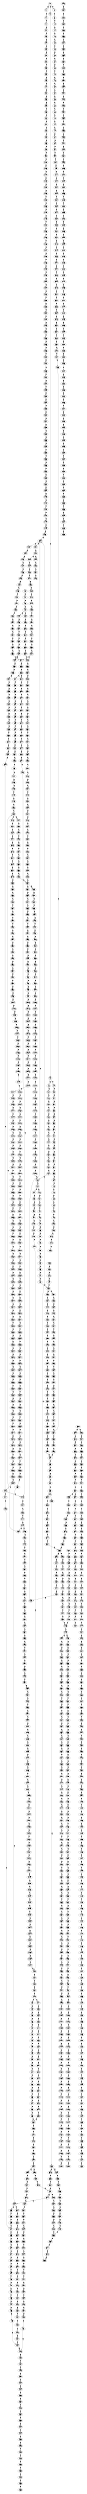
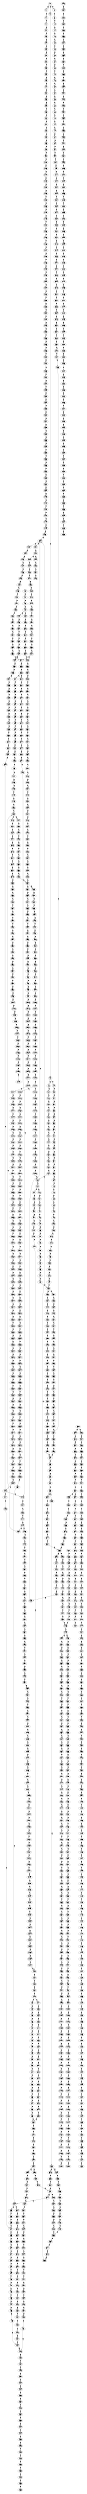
edge "S1100" -> "S1108": now "S1110" -> "S1108"
node "S128": added
